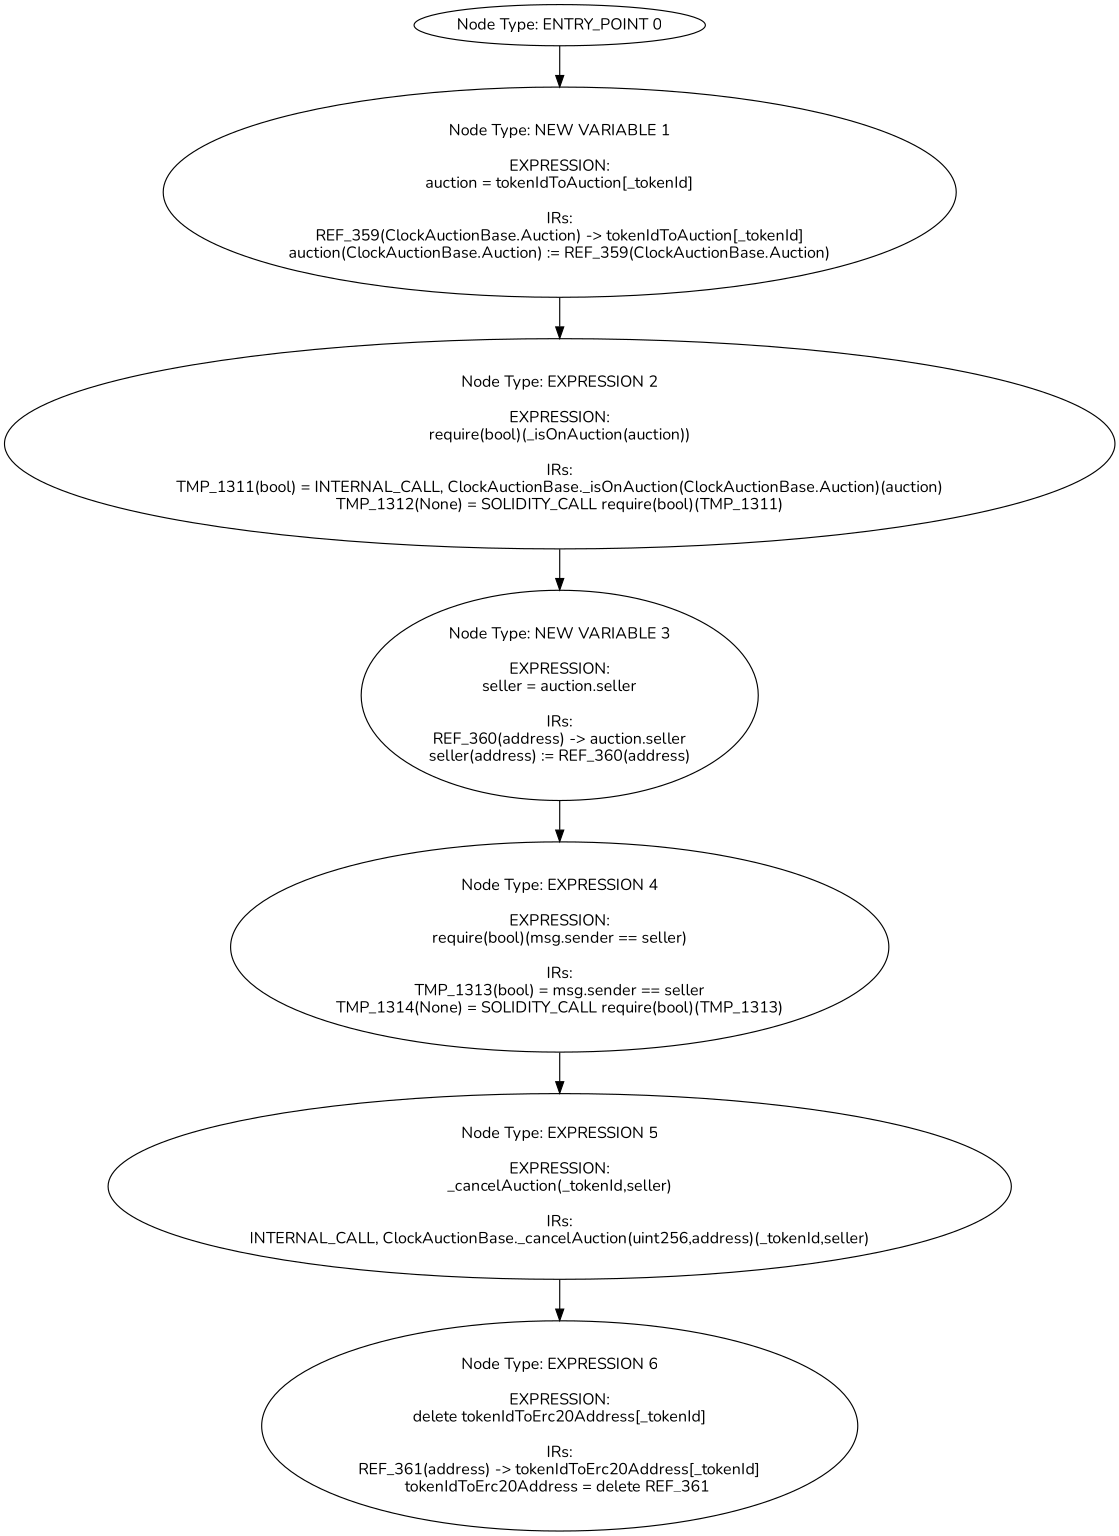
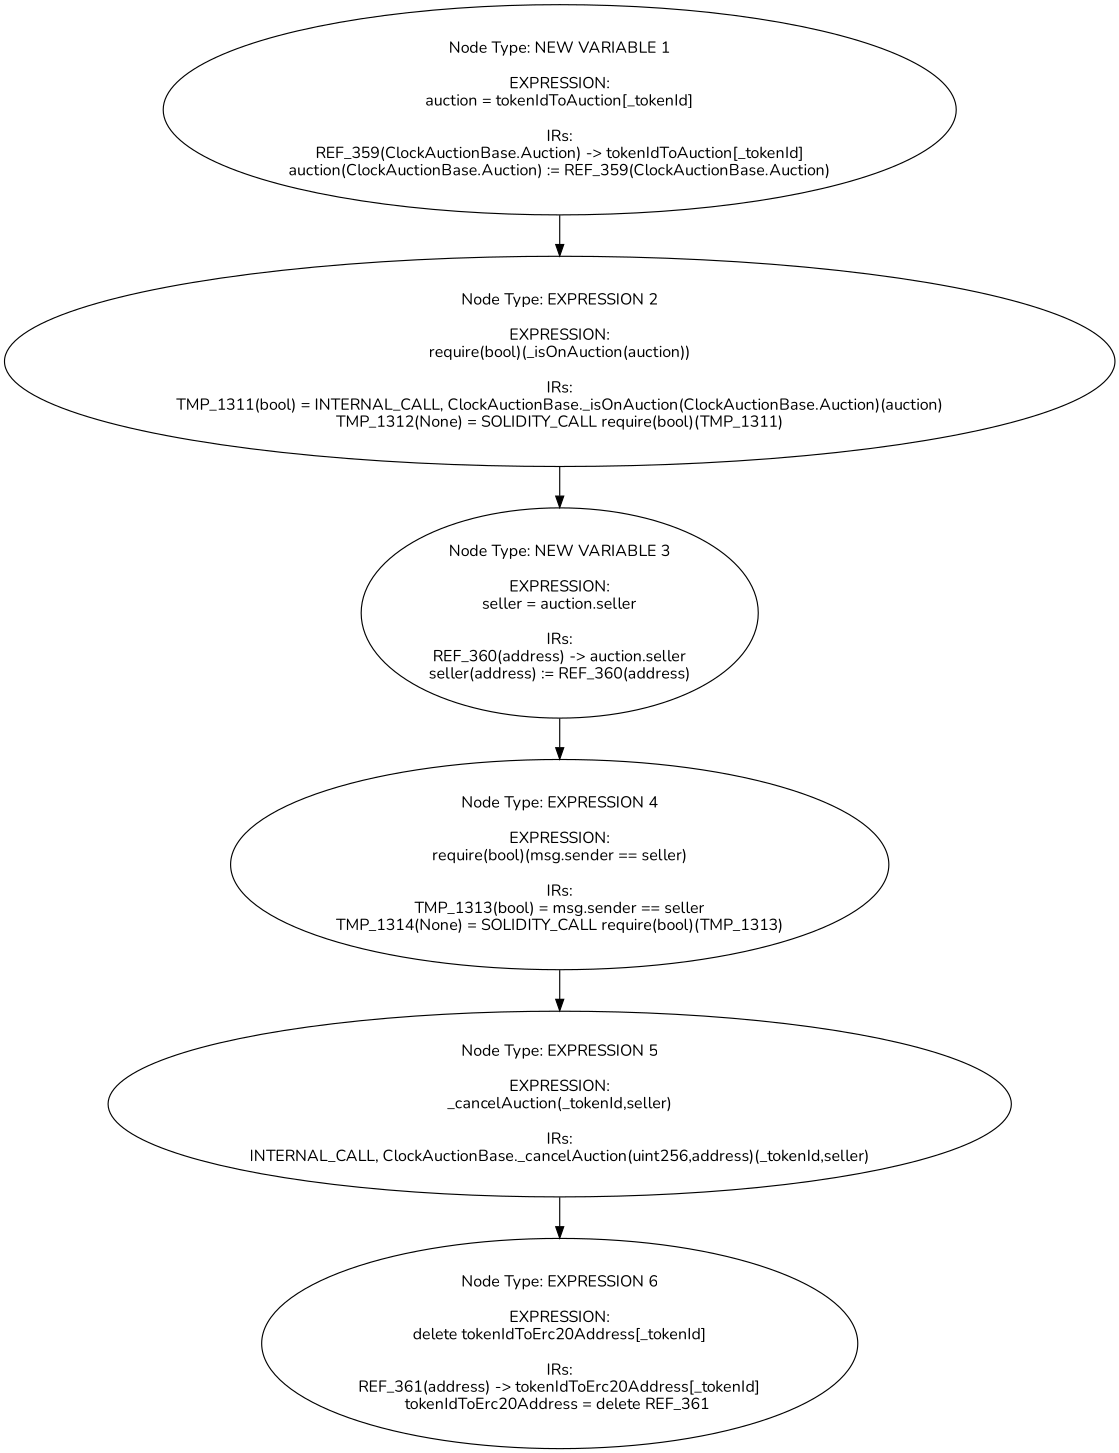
node "Node Type: ENTRY_POINT 0": removed
